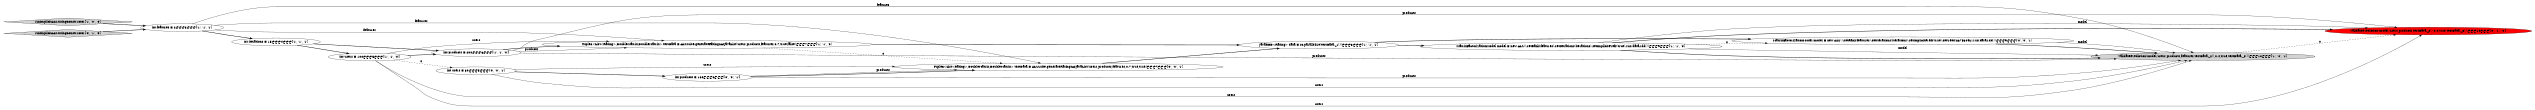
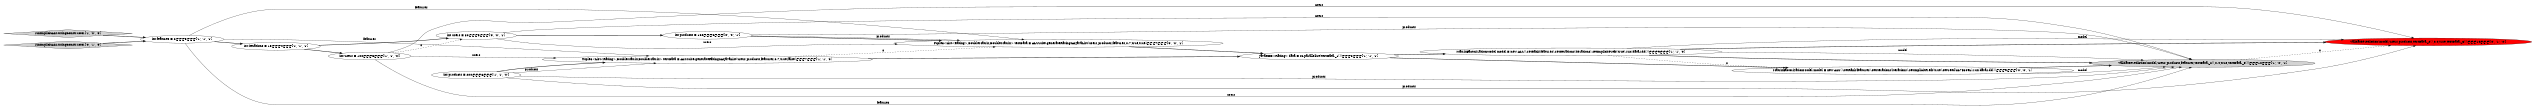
edge "int iterations = 15@@@4@@@['1', '1', '1']" -> "int products = 200@@@6@@@['1', '1', '0']": now "int iterations = 15@@@4@@@['1', '1', '1']" -> "int users = 80@@@5@@@['0', '0', '1']"
edge "int users = 100@@@5@@@['1', '1', '0']" -> "int products = 200@@@6@@@['1', '1', '0']": removed
